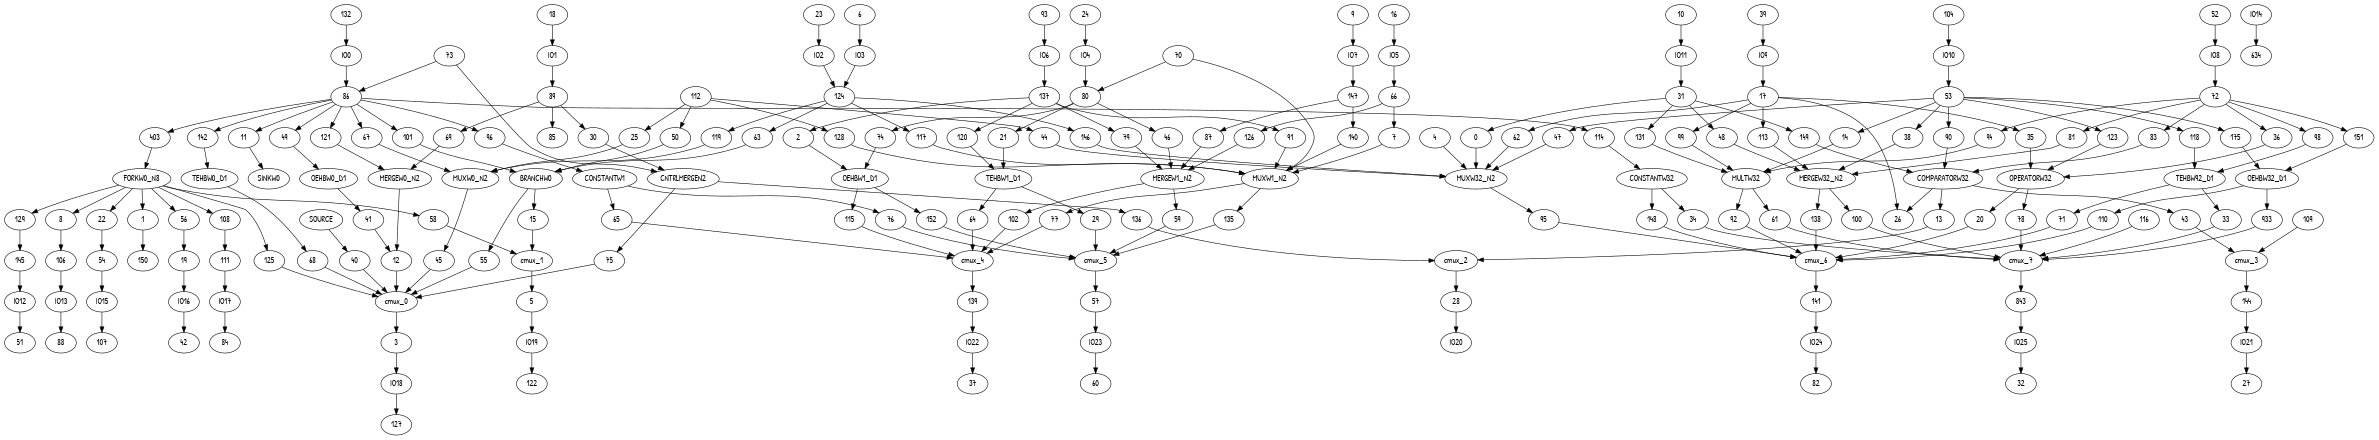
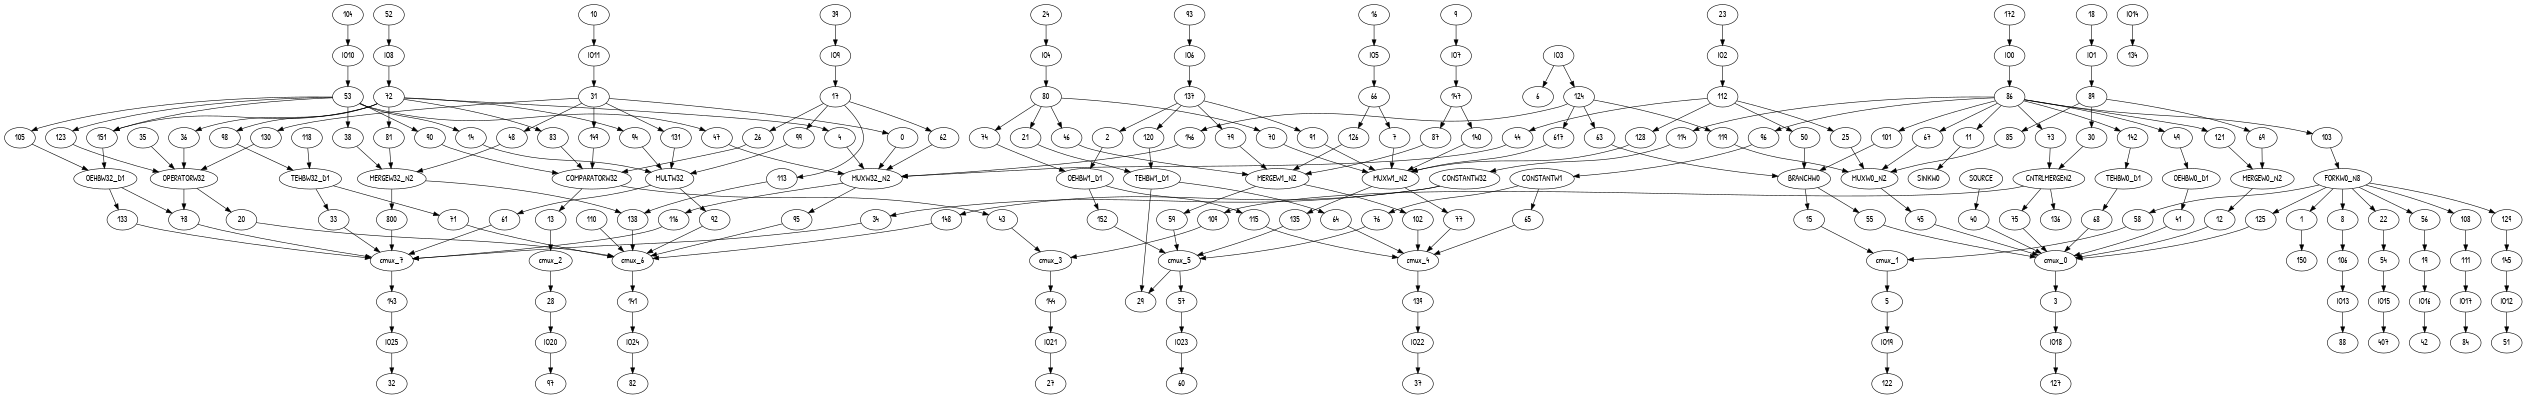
node "132": label "132" -> "172"
edge "6" -> "IO3": reversed
node "634": label "634" -> "134"
edge "IO2" -> "124": now "IO2" -> "112"
edge "73" -> "86": reversed
edge "70" -> "80": reversed
edge "17" -> "35": removed
edge "53" -> "118": now "53" -> "151"
edge "72" -> "4": added
node "403": label "403" -> "103"
node "130": added
node "117": label "117" -> "617"
node "175": label "175" -> "105"
edge "113" -> "MERGEW32_N2": now "113" -> "138"
edge "85" -> "MUXW0_N2": added
node "TEHBW92_D1": label "TEHBW92_D1" -> "TEHBW32_D1"
edge "CNTRLMERGEN2" -> "109": added
edge "MUXW32_N2" -> "116": added
edge "OEHBW32_D1" -> "110": now "OEHBW32_D1" -> "78"
edge "COMPARATORW32" -> "26": reversed
node "100": label "100" -> "800"
node "933": label "933" -> "133"
edge "41" -> "12": now "41" -> "cmux_0"
edge "29" -> "cmux_5": reversed
edge "136" -> "cmux_2": removed
node "843": label "843" -> "143"
node "107": label "107" -> "407"
node "97": added
